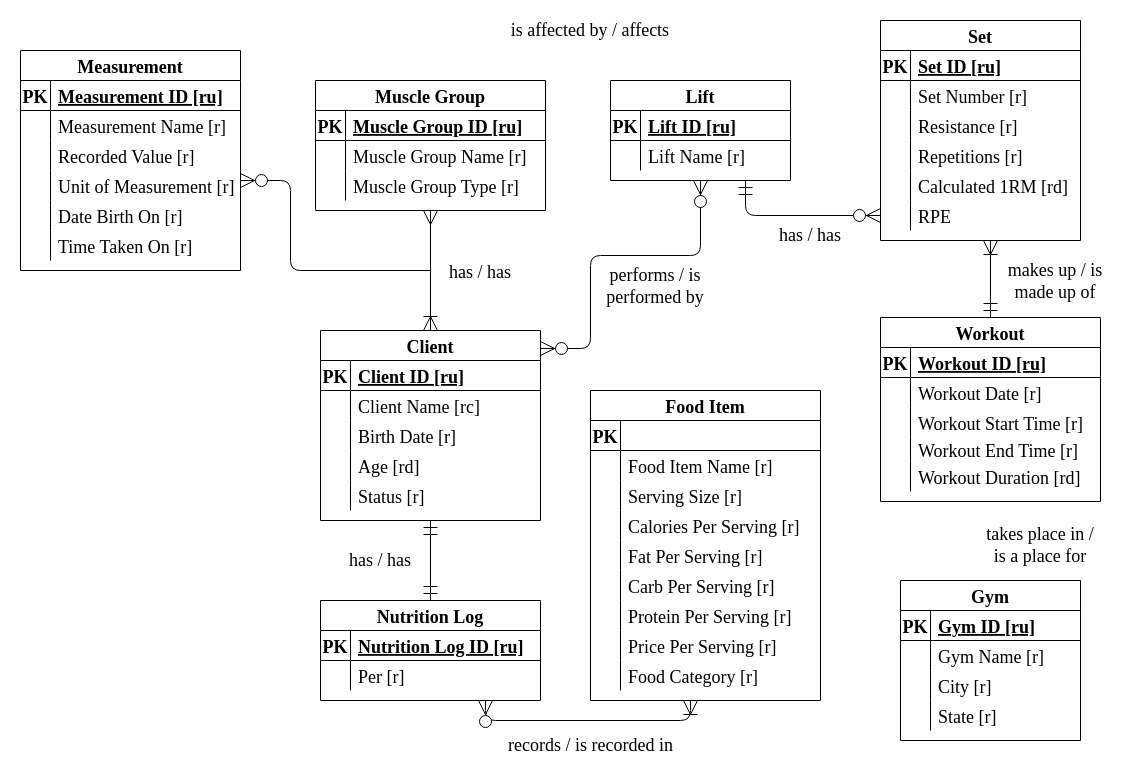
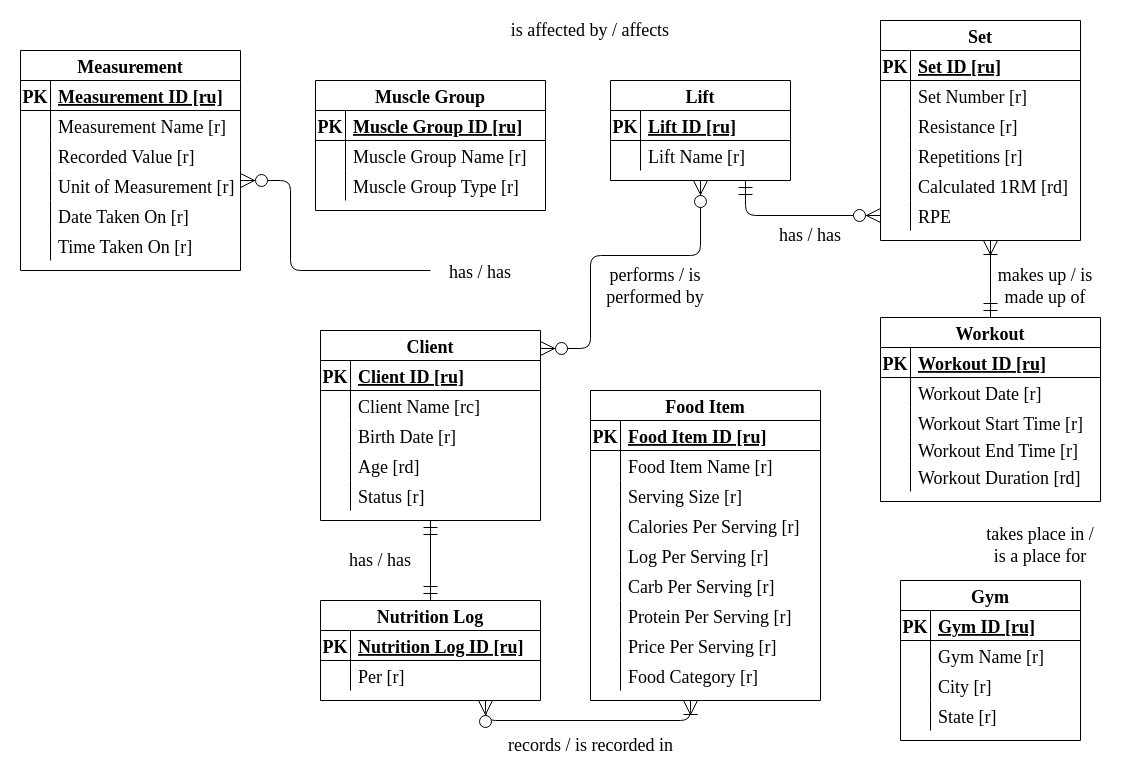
node "Date Birth On [r]": label "Date Birth On [r]" -> "Date Taken On [r]"
edge "Muscle Group" -- "Client": removed
node "makes up / is made up of": moved (1056, 282) -> (1046, 287)
node "Food Item ID [ru]": added
node "Fat Per Serving [r]": label "Fat Per Serving [r]" -> "Log Per Serving [r]"
